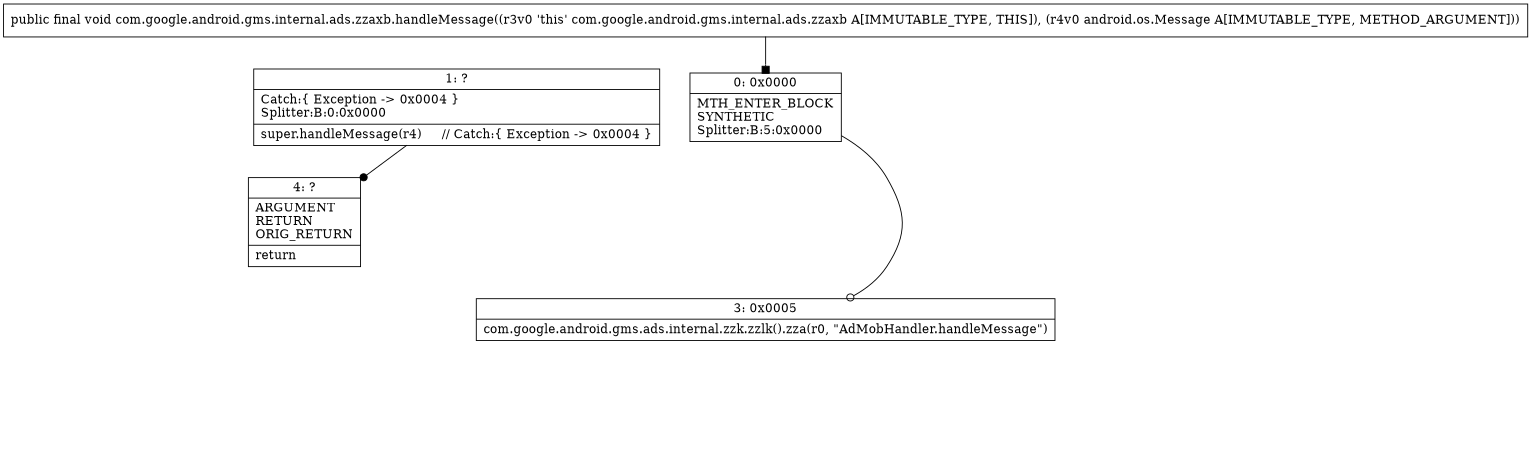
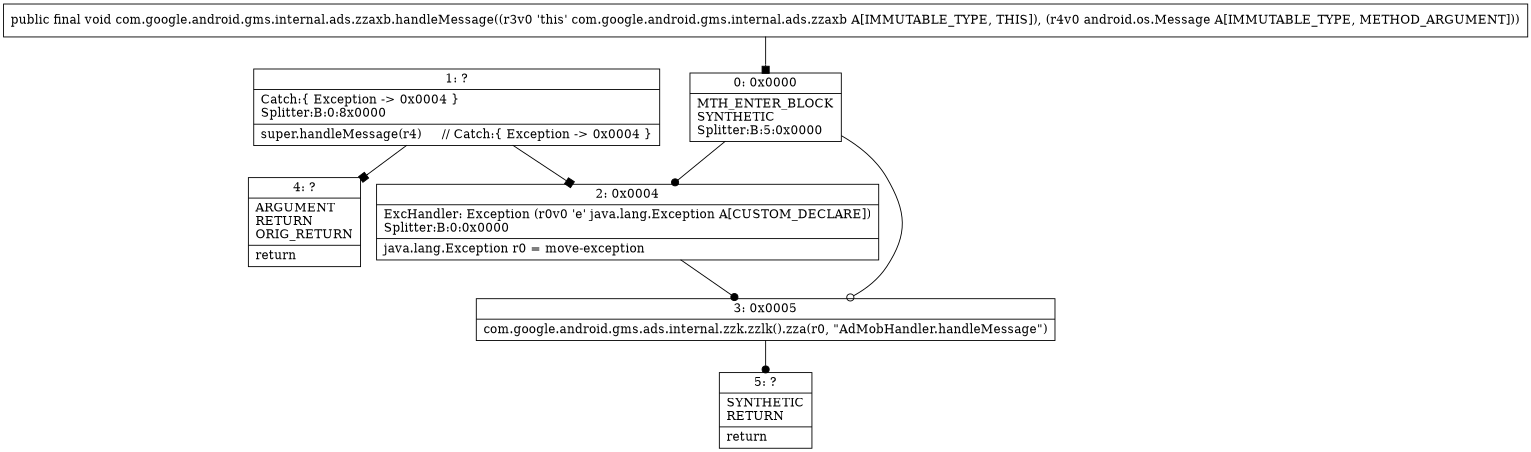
node "1: ?": text "Splitter:B:0:0x0000" -> "Splitter:B:0:8x0000"
edge "1: ?" -> "4: ?": arrowhead dot -> box
node "2: 0x0004": added
node "5: ?": added
